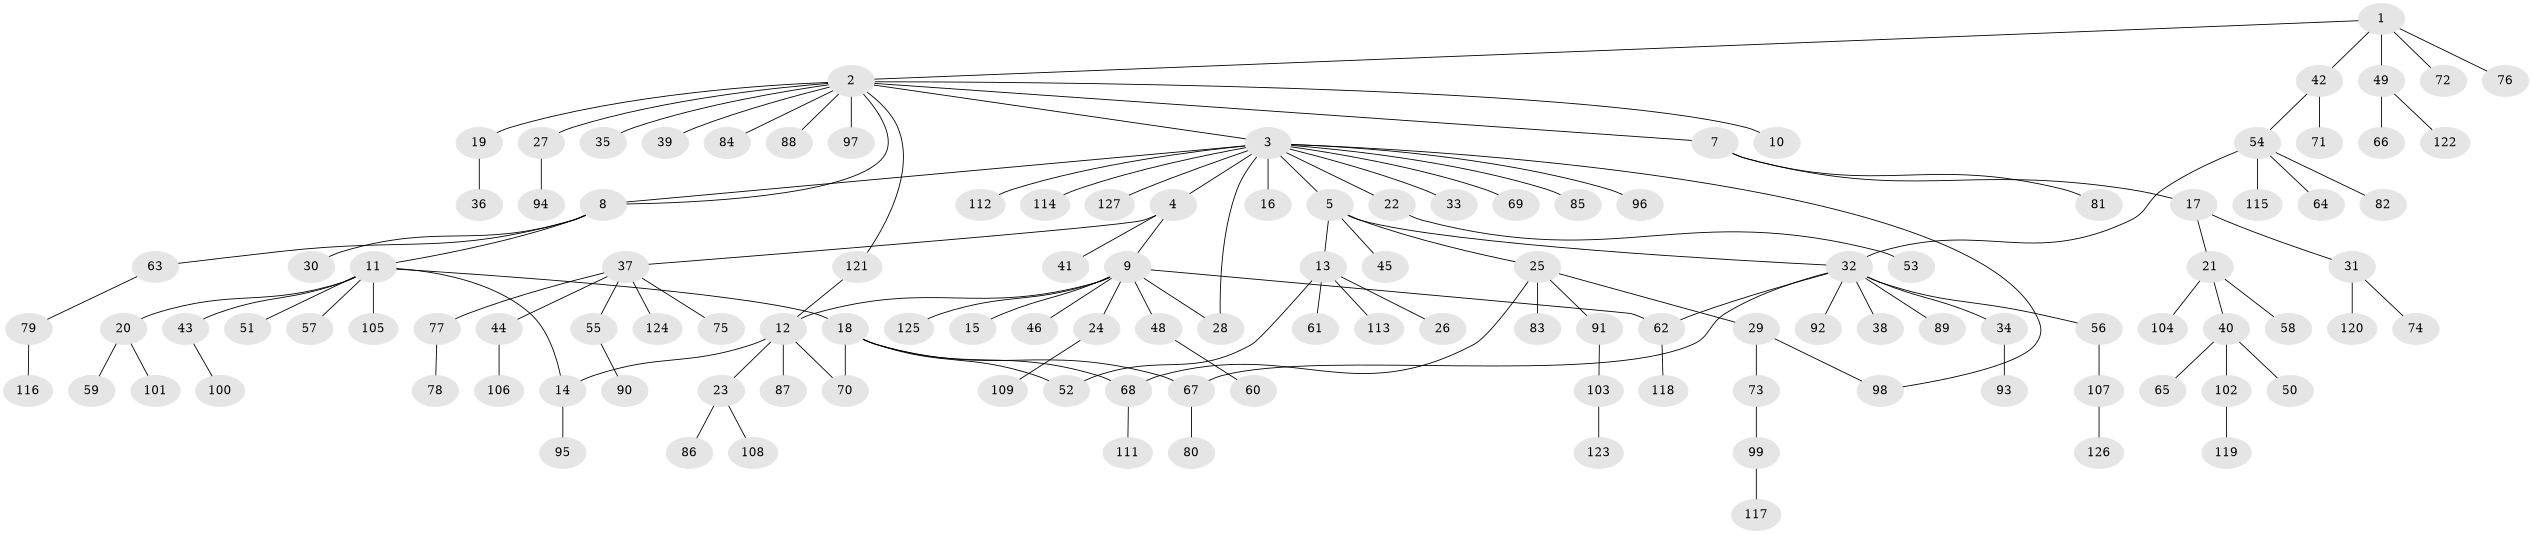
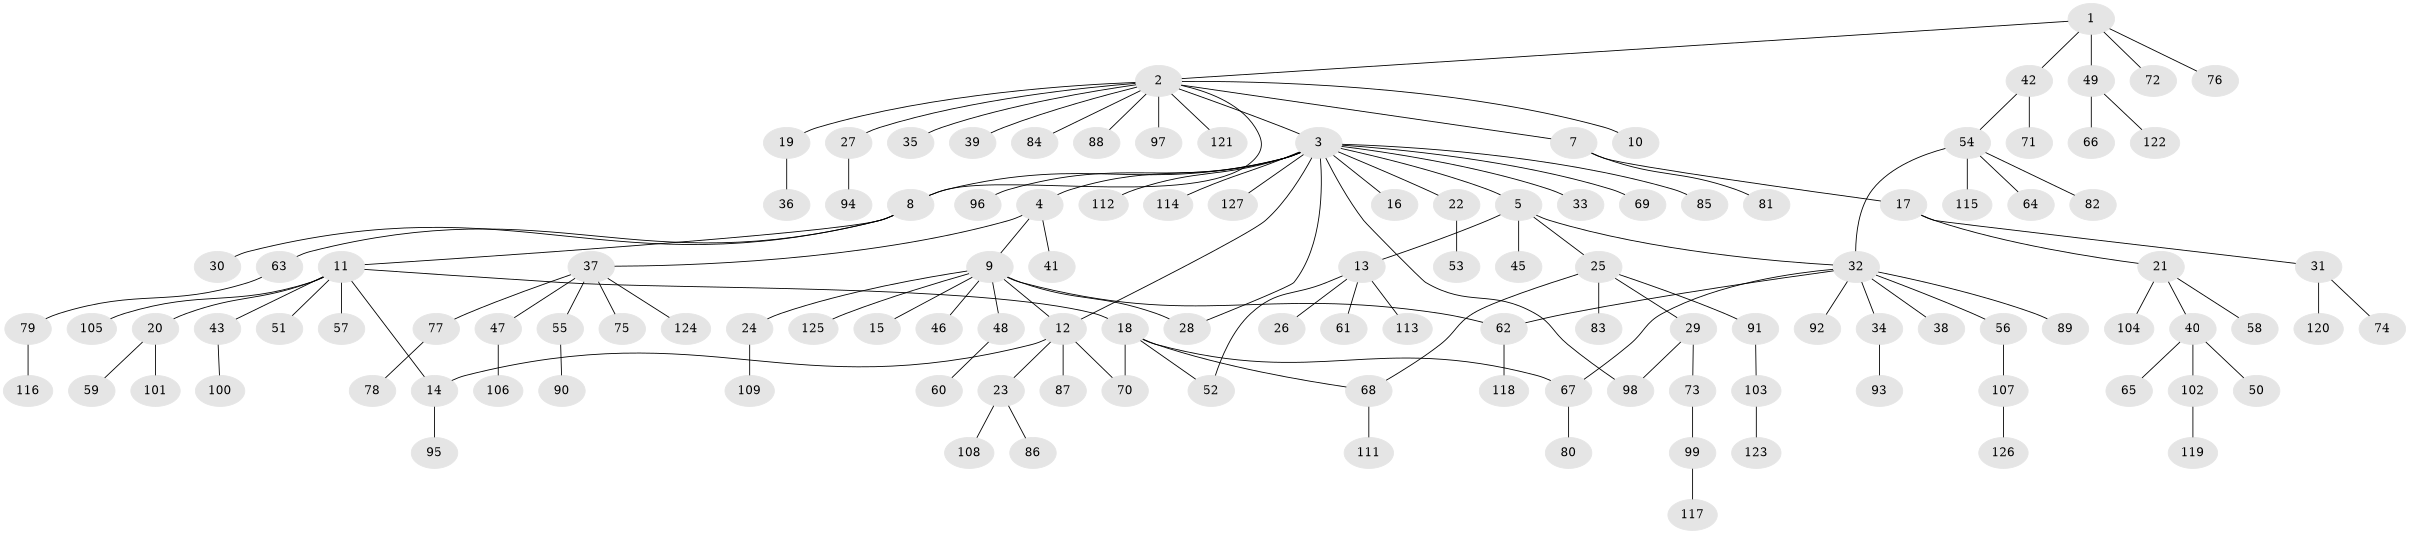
edge "121" -- "12": now "3" -- "12"
node "44": label "44" -> "47"
